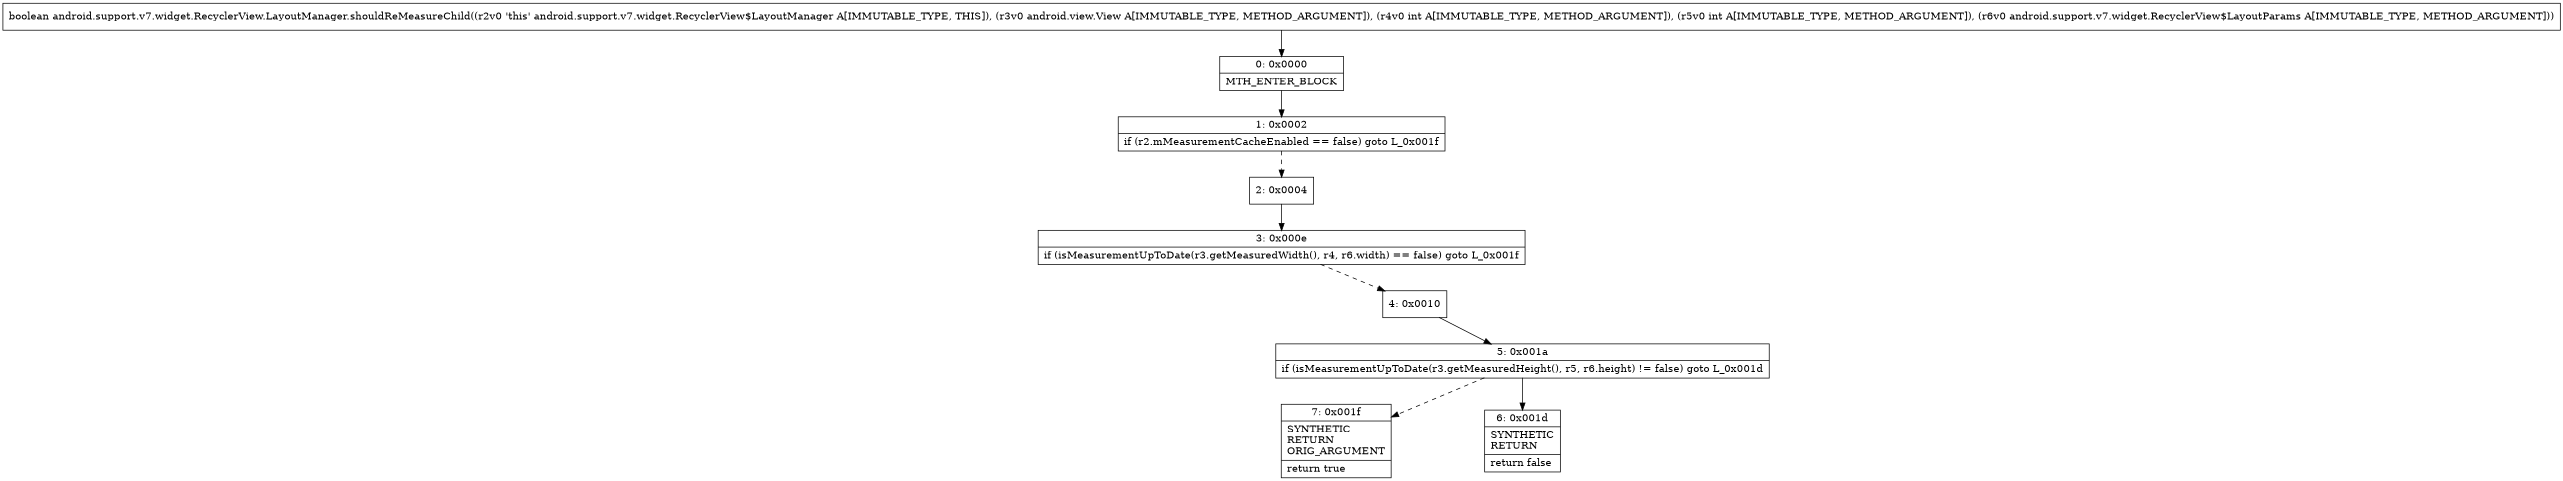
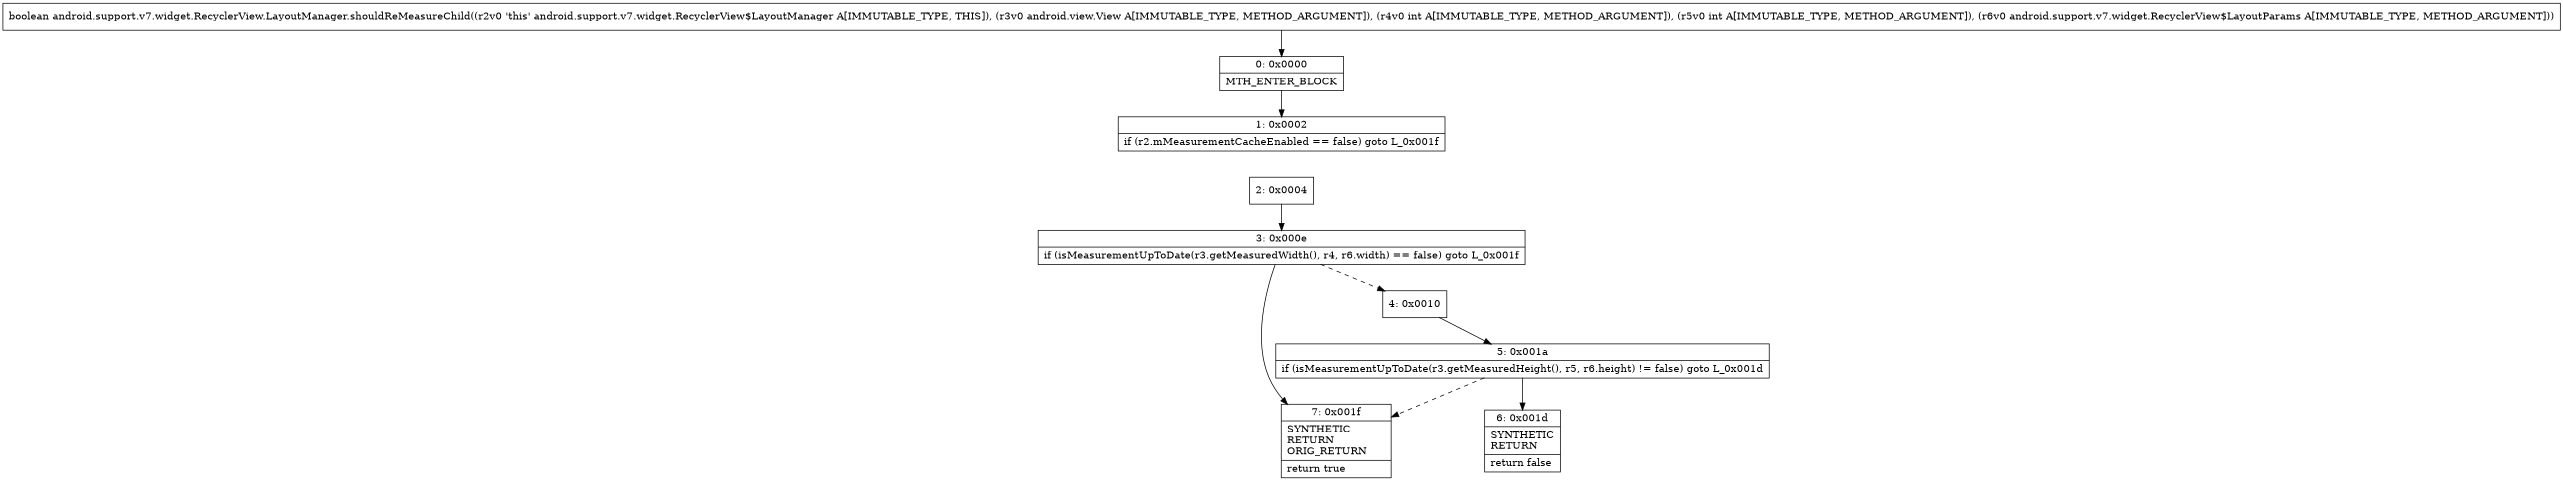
edge "1: 0x0002" -> "2: 0x0004": removed
edge "3: 0x000e" -> "7: 0x001f": added
node "7: 0x001f": text "ORIG_ARGUMENT" -> "ORIG_RETURN"
